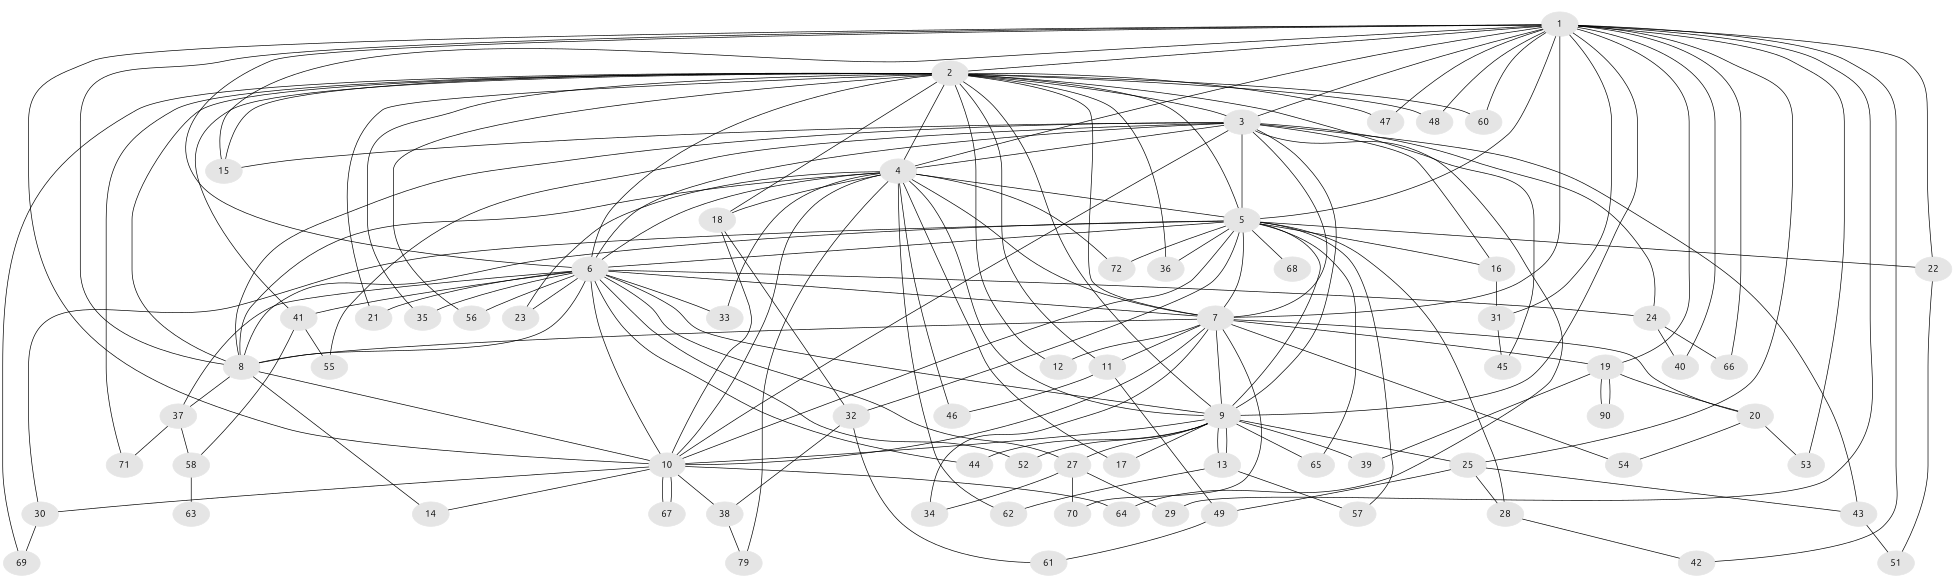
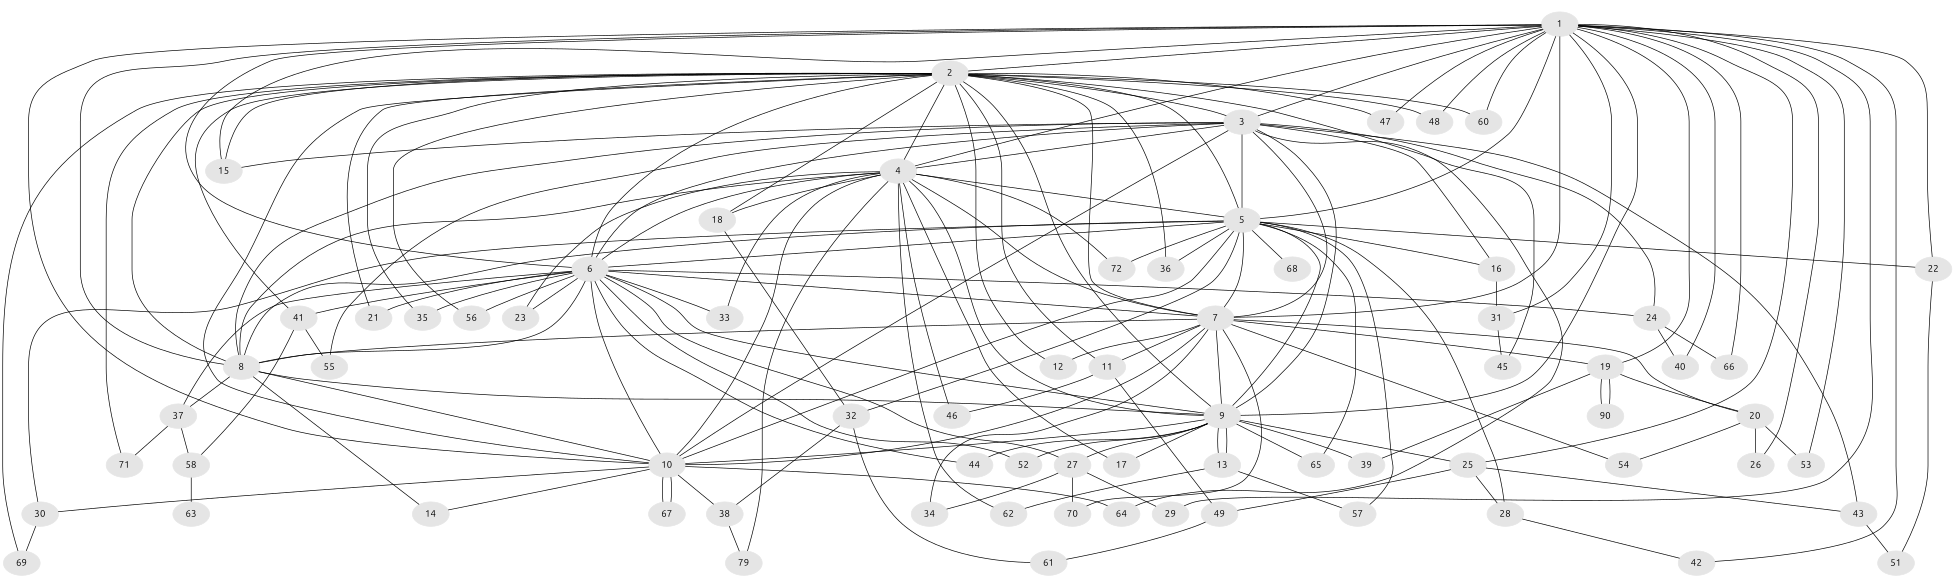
edge "18" -- "10": now "2" -- "10"
edge "8" -- "9": added
node "26": added
